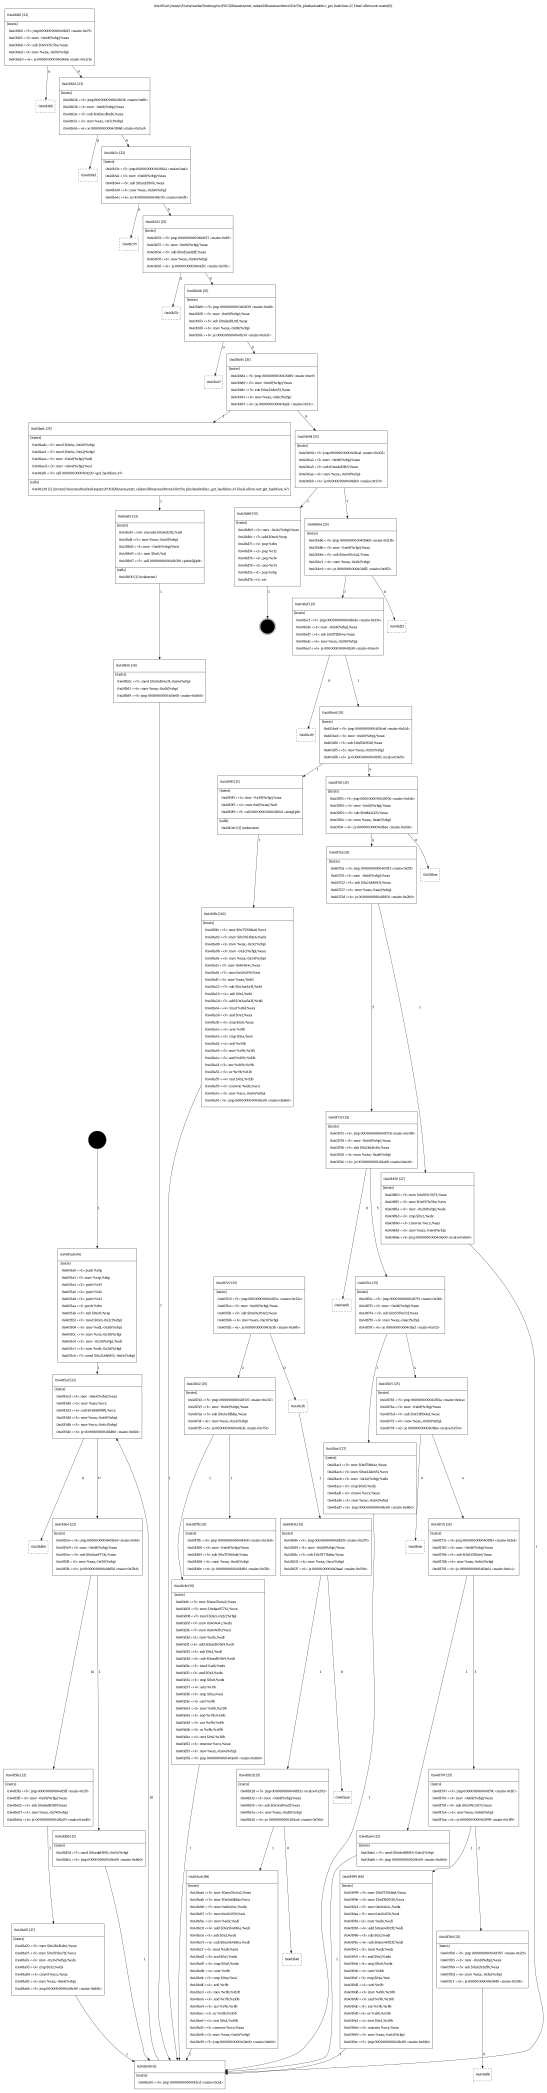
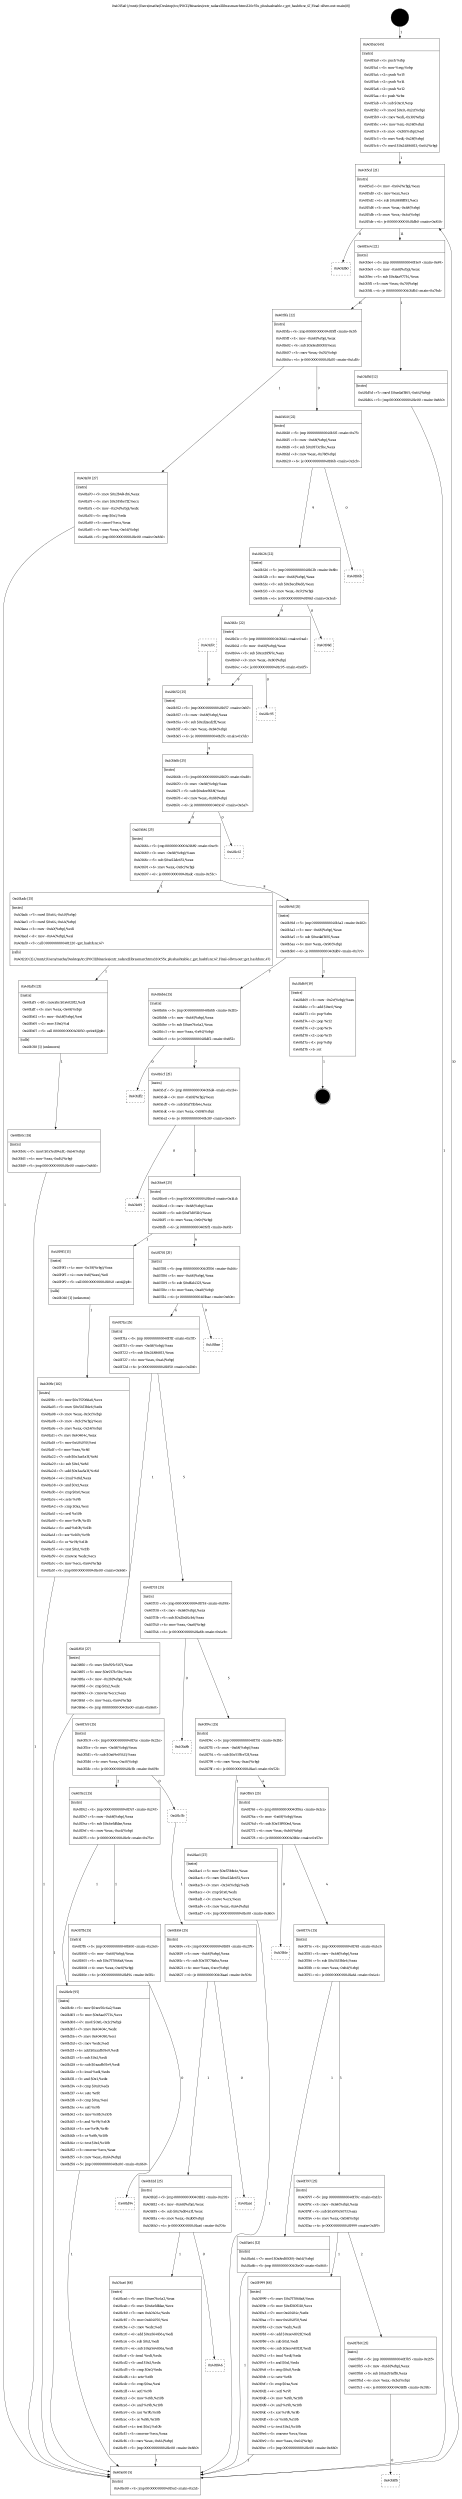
edge "0x401652 [25]" -> "0x401d7c": reversed
edge "0x4015fa [22]" -> "0x401610 [22]": added, label "9"
node "0x401d94": added
